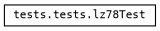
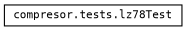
node "tests.tests.lz78Test": label "tests.tests.lz78Test" -> "compresor.tests.lz78Test"
